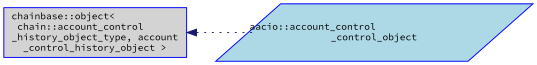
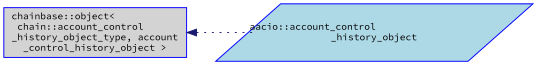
node "aacio::account_control _control_object": label "aacio::account_control _control_object" -> "aacio::account_control _history_object"
